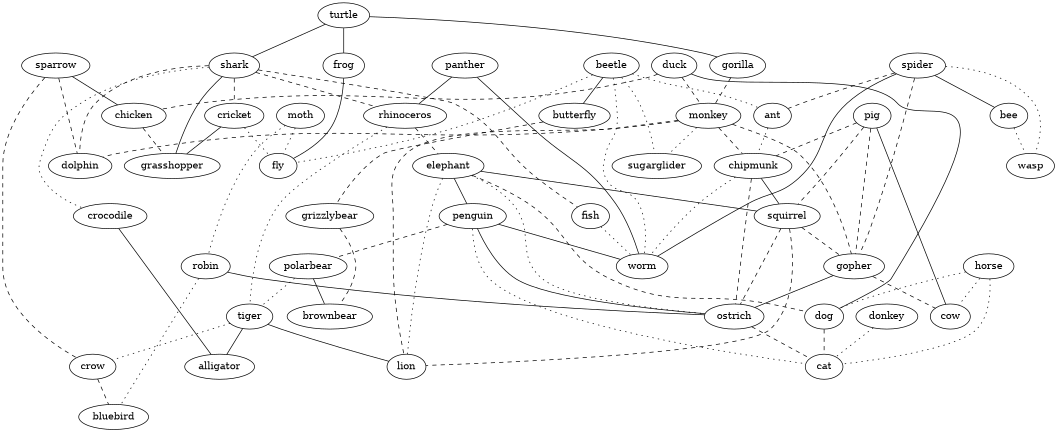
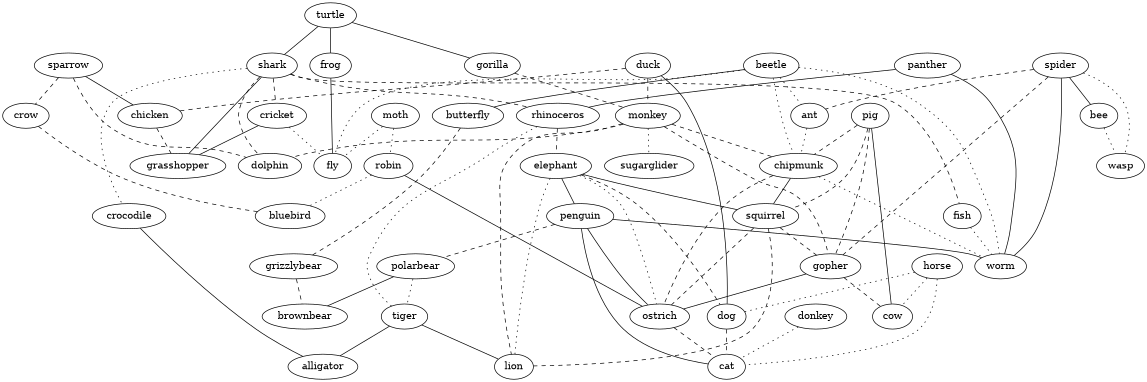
edge "beetle" -- "sugarglider": now "beetle" -- "chipmunk"
edge "penguin" -- "cat": style dotted -> solid
edge "tiger" -- "crow": removed
